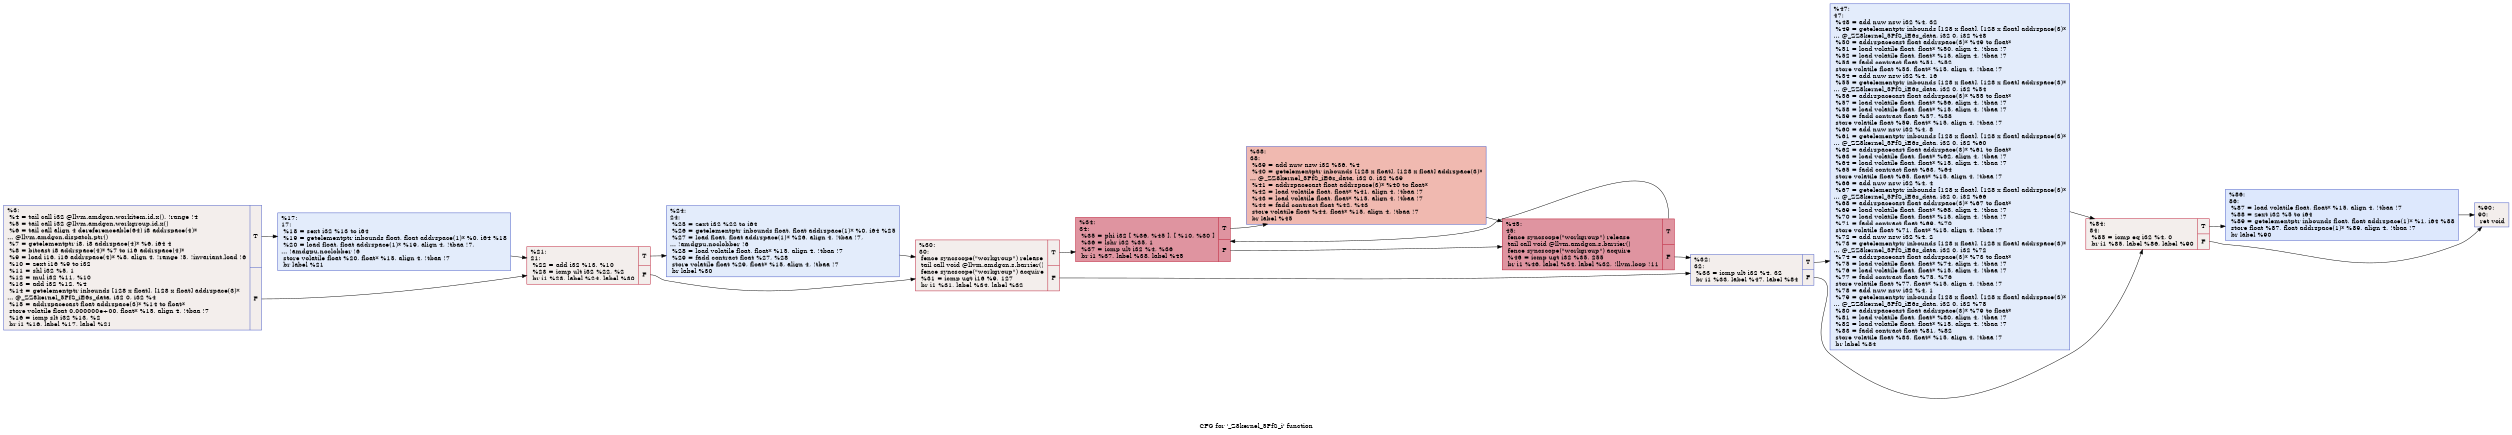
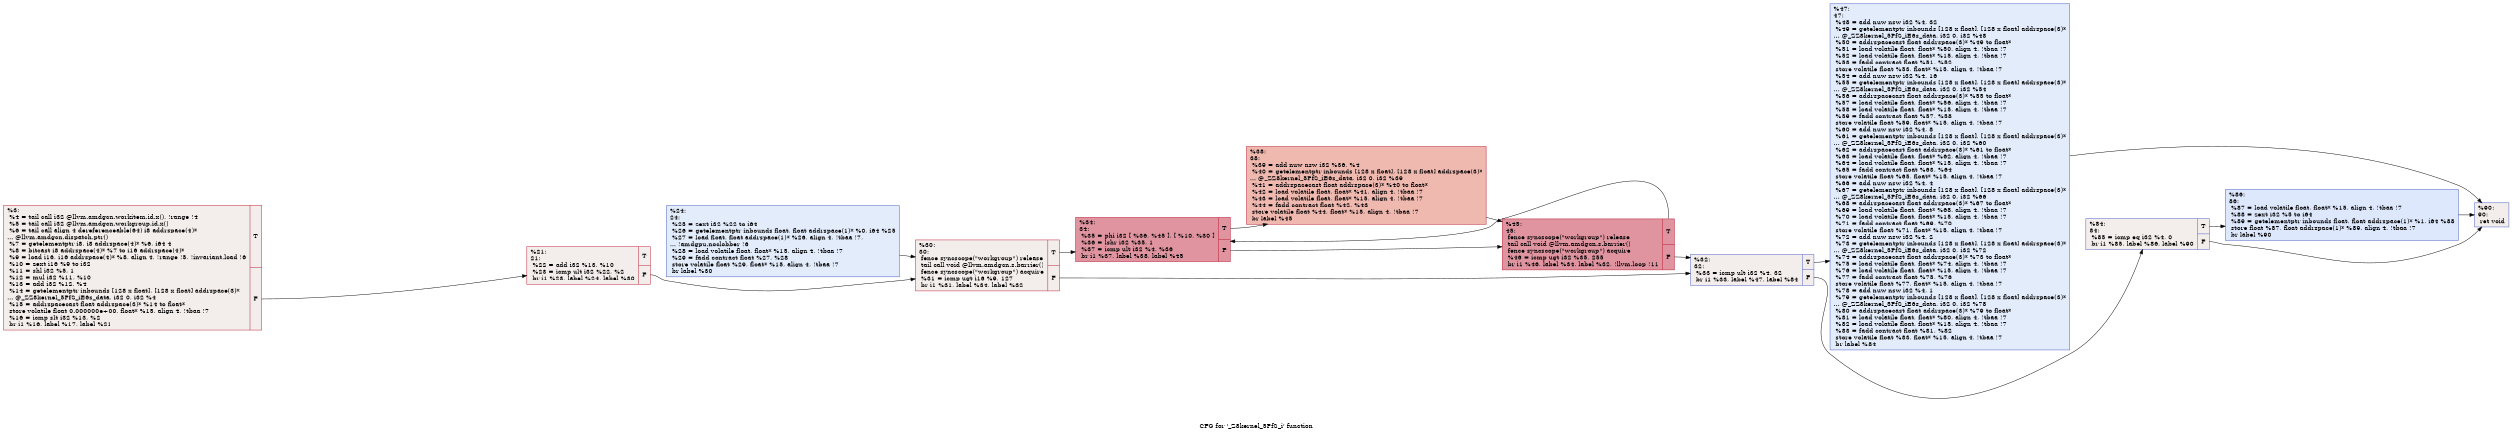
node "%38:": color #3d50c3ff -> #b70d28ff
edge "%47:" -> "%84:": now "%47:" -> "%90:"
node "%84:": color #b70d28ff -> #3d50c3ff
node "%17:": removed
edge "%21:" -> "%24:": removed
node "%3:": color #3d50c3ff -> #b70d28ff
